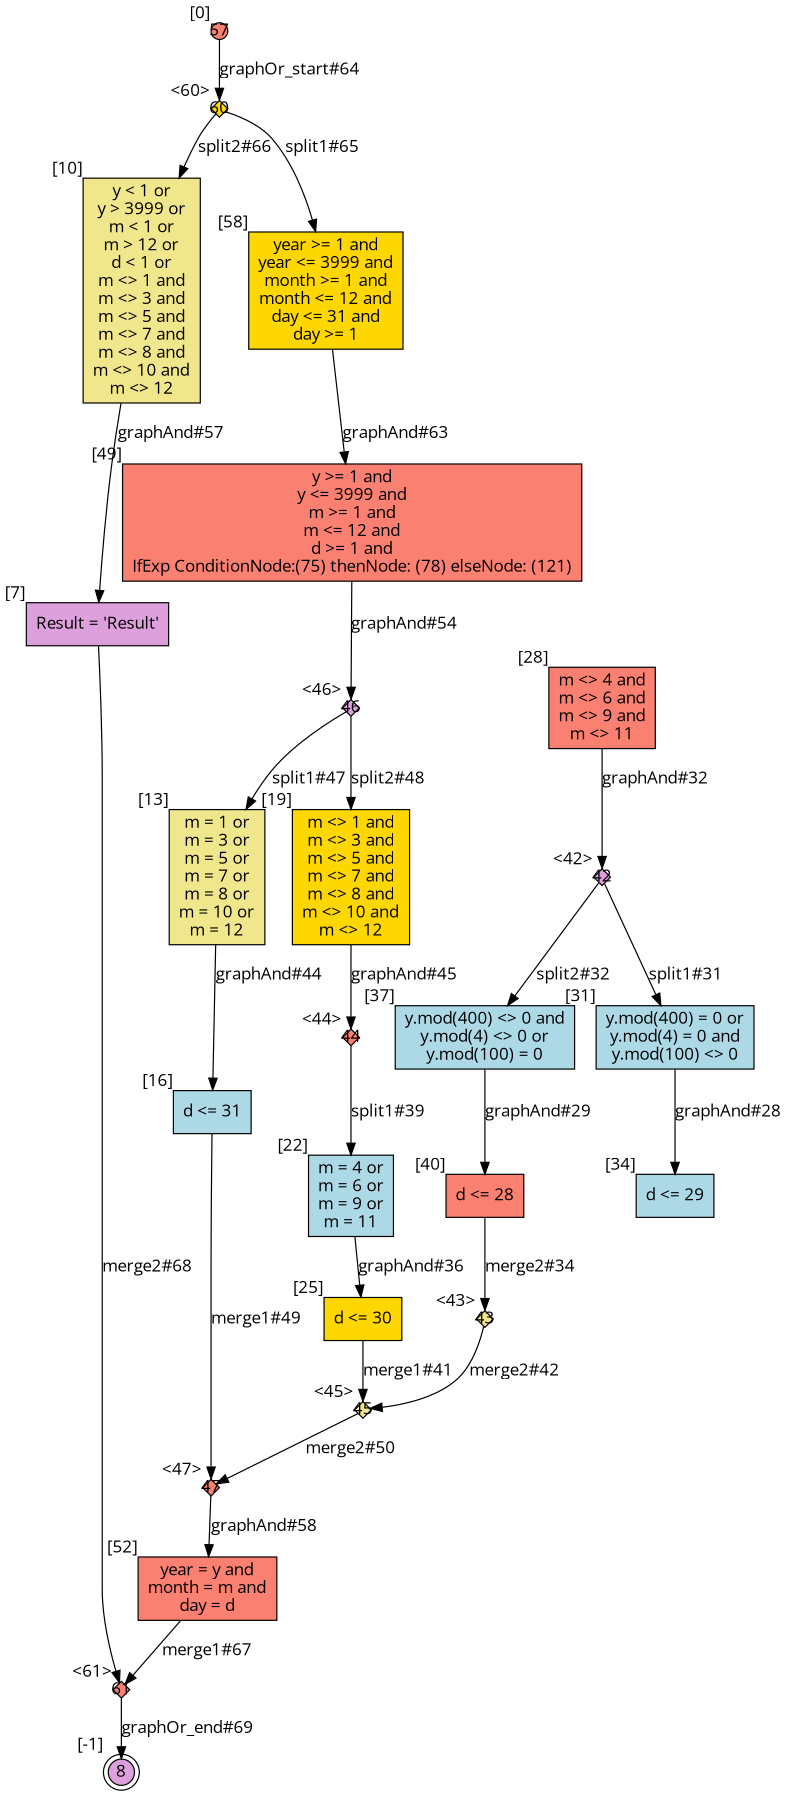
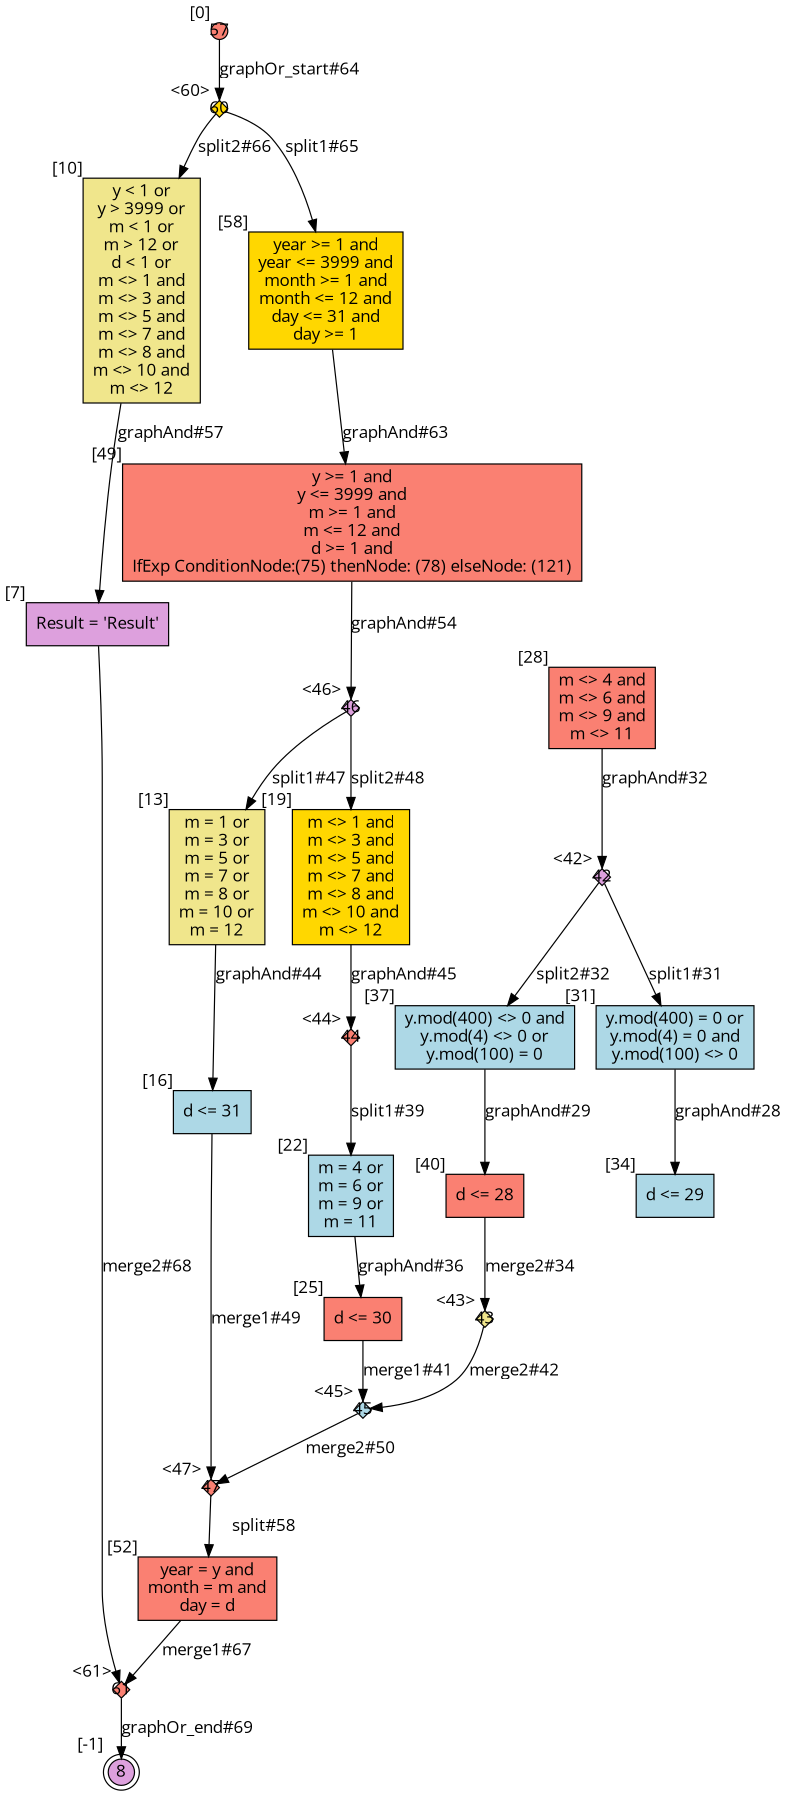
node "d <= 30 [25]": fillcolor gold -> salmon
node "45 <45>": fillcolor khaki -> lightblue
edge "47 <47>" -> "year = y and month = m and day = d [52]": label "graphAnd#58" -> "split#58"
